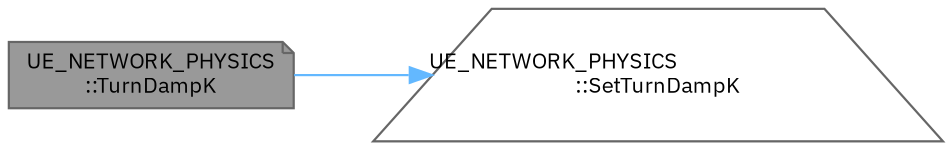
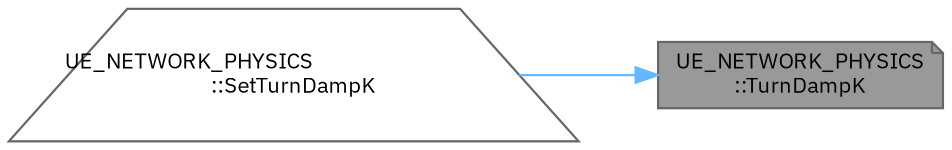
edge "UE_NETWORK_PHYSICS ::TurnDampK" -> "UE_NETWORK_PHYSICS ::SetTurnDampK": reversed
